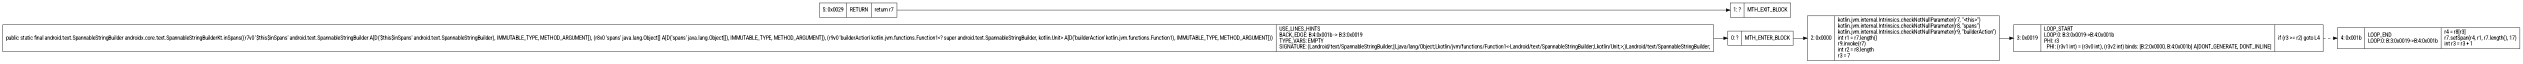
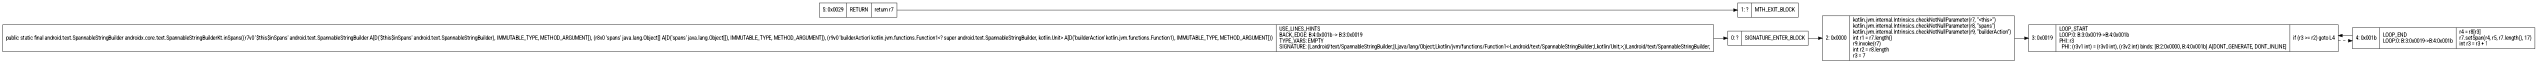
edge "4: 0x001b" -> "3: 0x0019": added
node "0: ?": text "MTH_ENTER_BLOCK" -> "SIGNATURE_ENTER_BLOCK"
node "4: 0x001b": text "r7.setSpan(r4, r1, r7.length(), 17)" -> "r7.setSpan(r4, r5, r7.length(), 17)"
